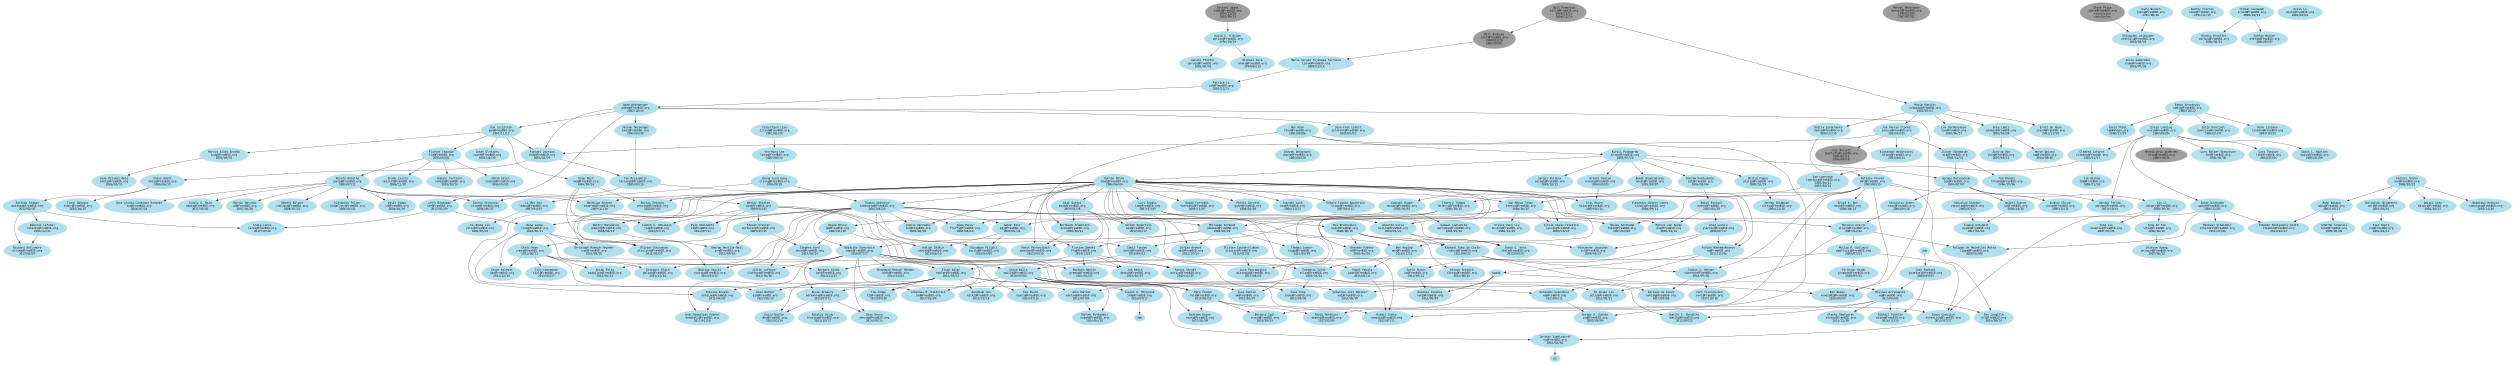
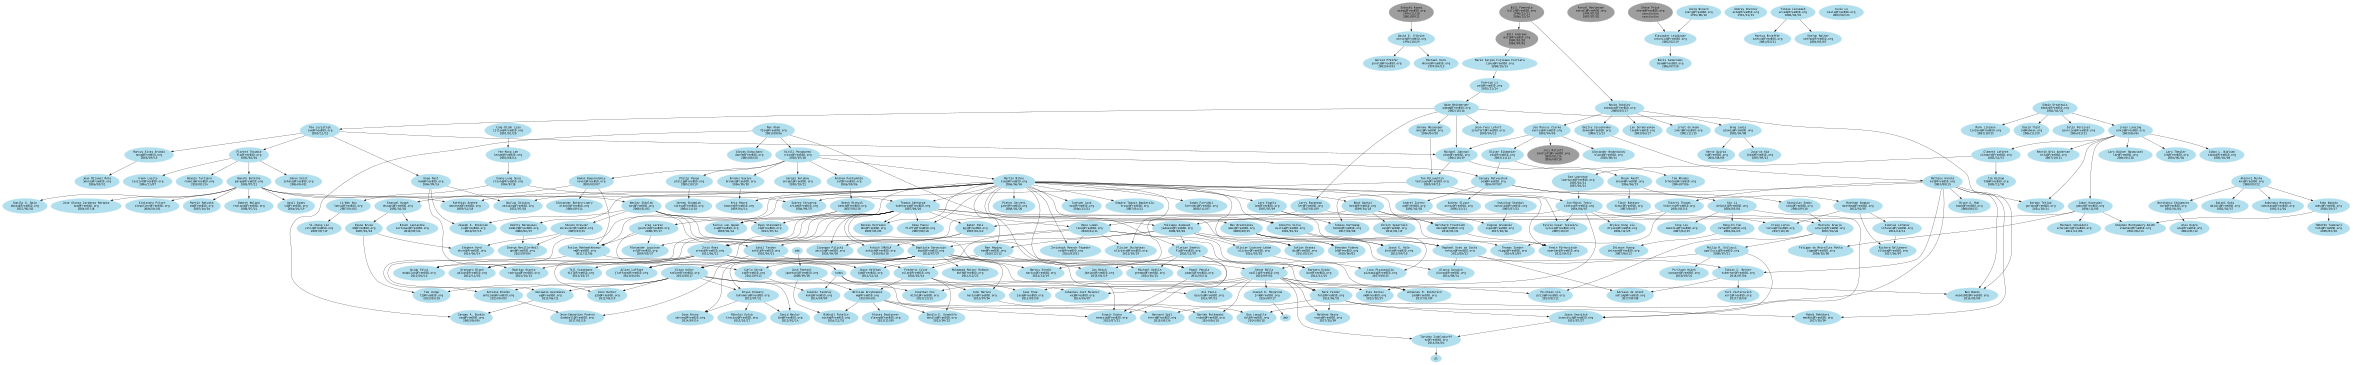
node "Josef El-Rayes josef@FreeBSD.org 2004/12/20": removed
node "Henrik Brix Andersen brix@FreeBSD.org 2007/10/31": fillcolor grey62 -> lightblue2
node "Ganael Laplanche martymac@FreeBSD.org 2010/09/24": label "Ganael Laplanche martymac@FreeBSD.org 2010/09/24" -> "Blach Laplanche martymac@FreeBSD.org 2010/09/24"
